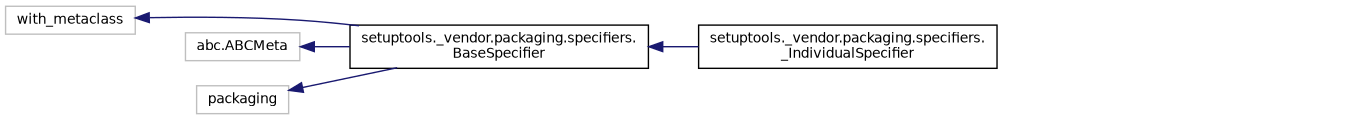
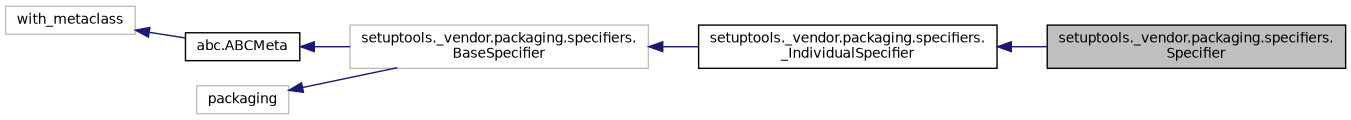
edge "setuptools._vendor.packaging.specifiers. BaseSpecifier" -> "with_metaclass": now "abc.ABCMeta" -> "with_metaclass"
node "abc.ABCMeta": color grey75 -> black
node "setuptools._vendor.packaging.specifiers. BaseSpecifier": color black -> grey75
node "setuptools._vendor.packaging.specifiers. Specifier": added
